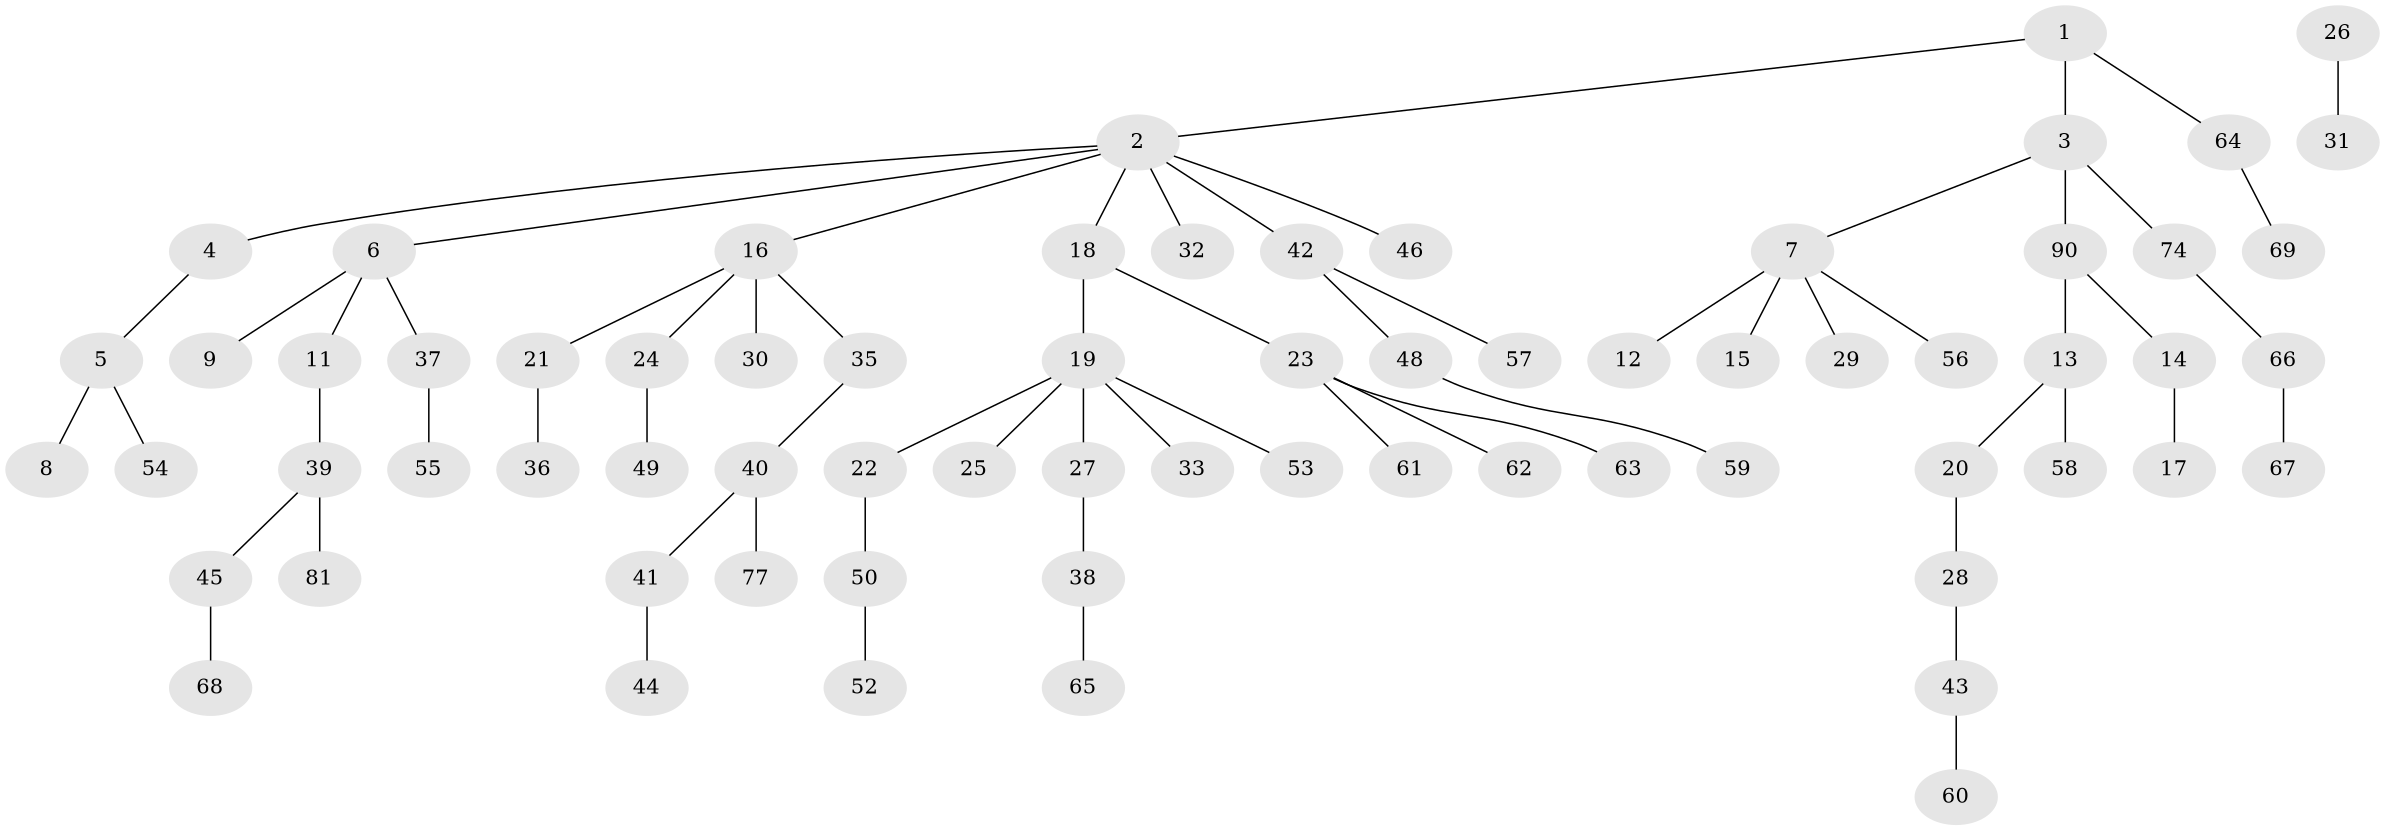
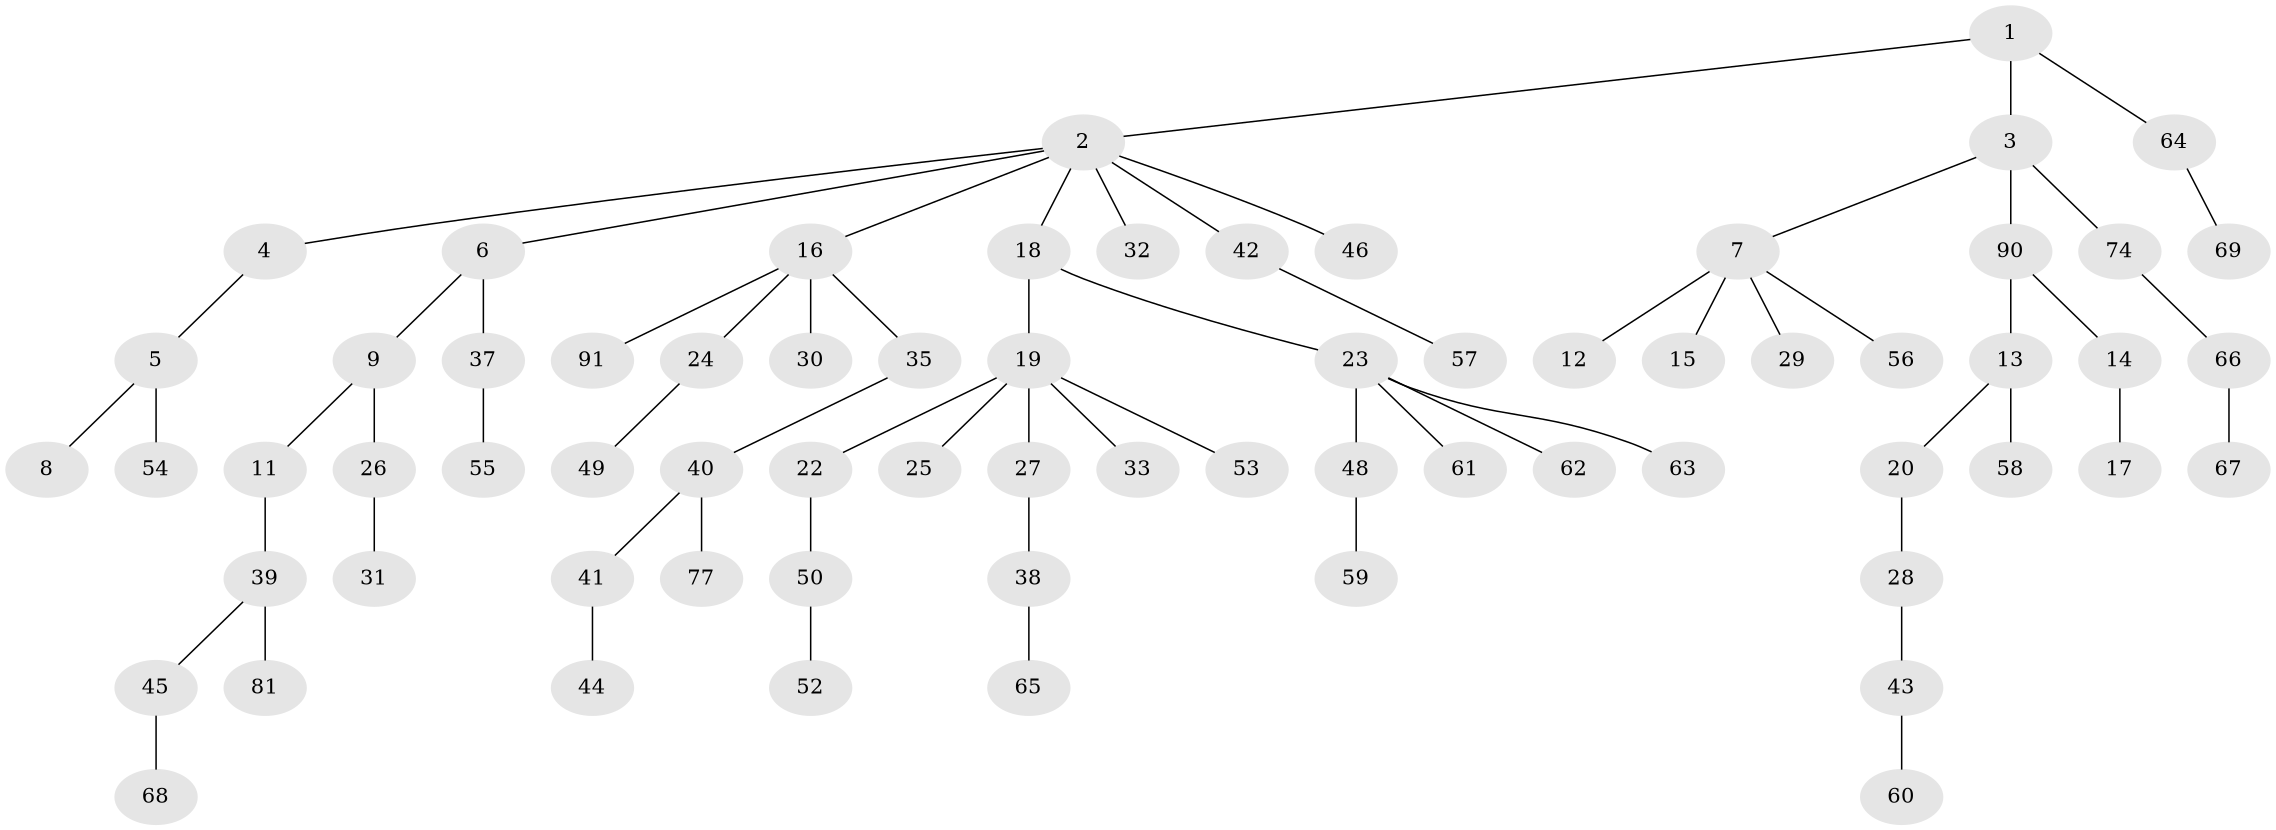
edge "6" -- "11": now "9" -- "11"
edge "42" -- "48": now "23" -- "48"
node "21": label "21" -> "91"
edge "9" -- "26": added
node "36": removed
